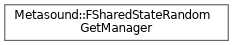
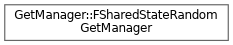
node "Metasound::FSharedStateRandom GetManager": label "Metasound::FSharedStateRandom GetManager" -> "GetManager::FSharedStateRandom GetManager"
